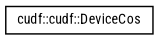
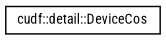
node "cudf::cudf::DeviceCos": label "cudf::cudf::DeviceCos" -> "cudf::detail::DeviceCos"
